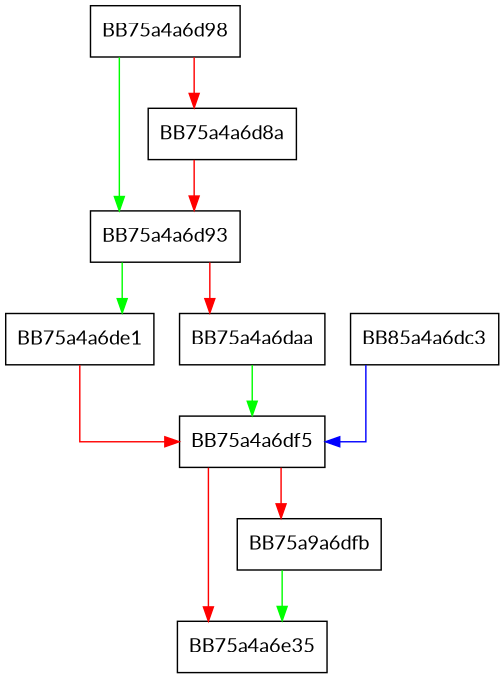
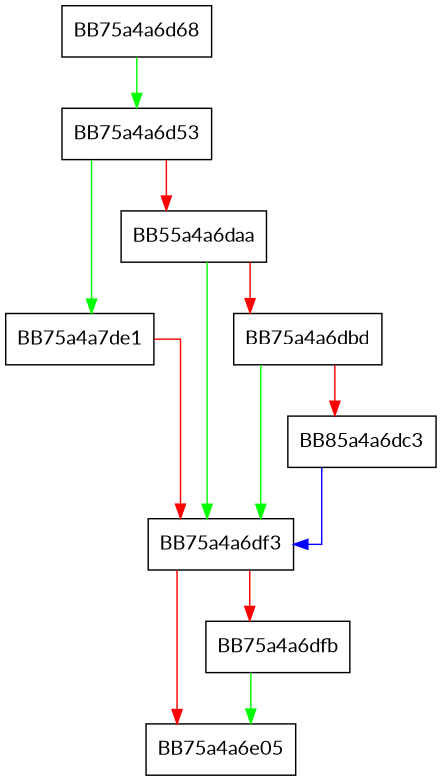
node "BB75a4a6d98": label "BB75a4a6d98" -> "BB75a4a6d68"
node "BB75a4a6d8a": removed
node "BB75a4a6d93": label "BB75a4a6d93" -> "BB75a4a6d53"
node "BB75a4a6de1": label "BB75a4a6de1" -> "BB75a4a7de1"
node "BB75a4a6daa": label "BB75a4a6daa" -> "BB55a4a6daa"
node "BB75a4a6dbd": added
node "BB75a4a6df5": label "BB75a4a6df5" -> "BB75a4a6df3"
node "BB75a9a6dfb": label "BB75a9a6dfb" -> "BB75a4a6dfb"
node "BB75a4a6e35": label "BB75a4a6e35" -> "BB75a4a6e05"
